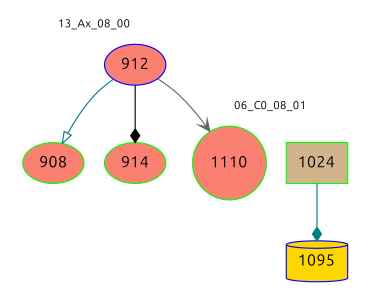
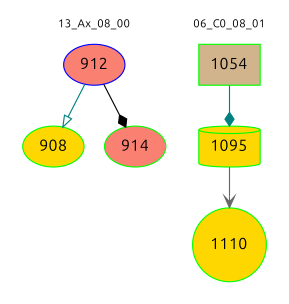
edge "912" -> "1110": now "1095" -> "1110"
node "908": fillcolor salmon -> gold
node "1110": fillcolor salmon -> gold
node "1024": label "1024" -> "1054"
node "1095": color blue -> green
